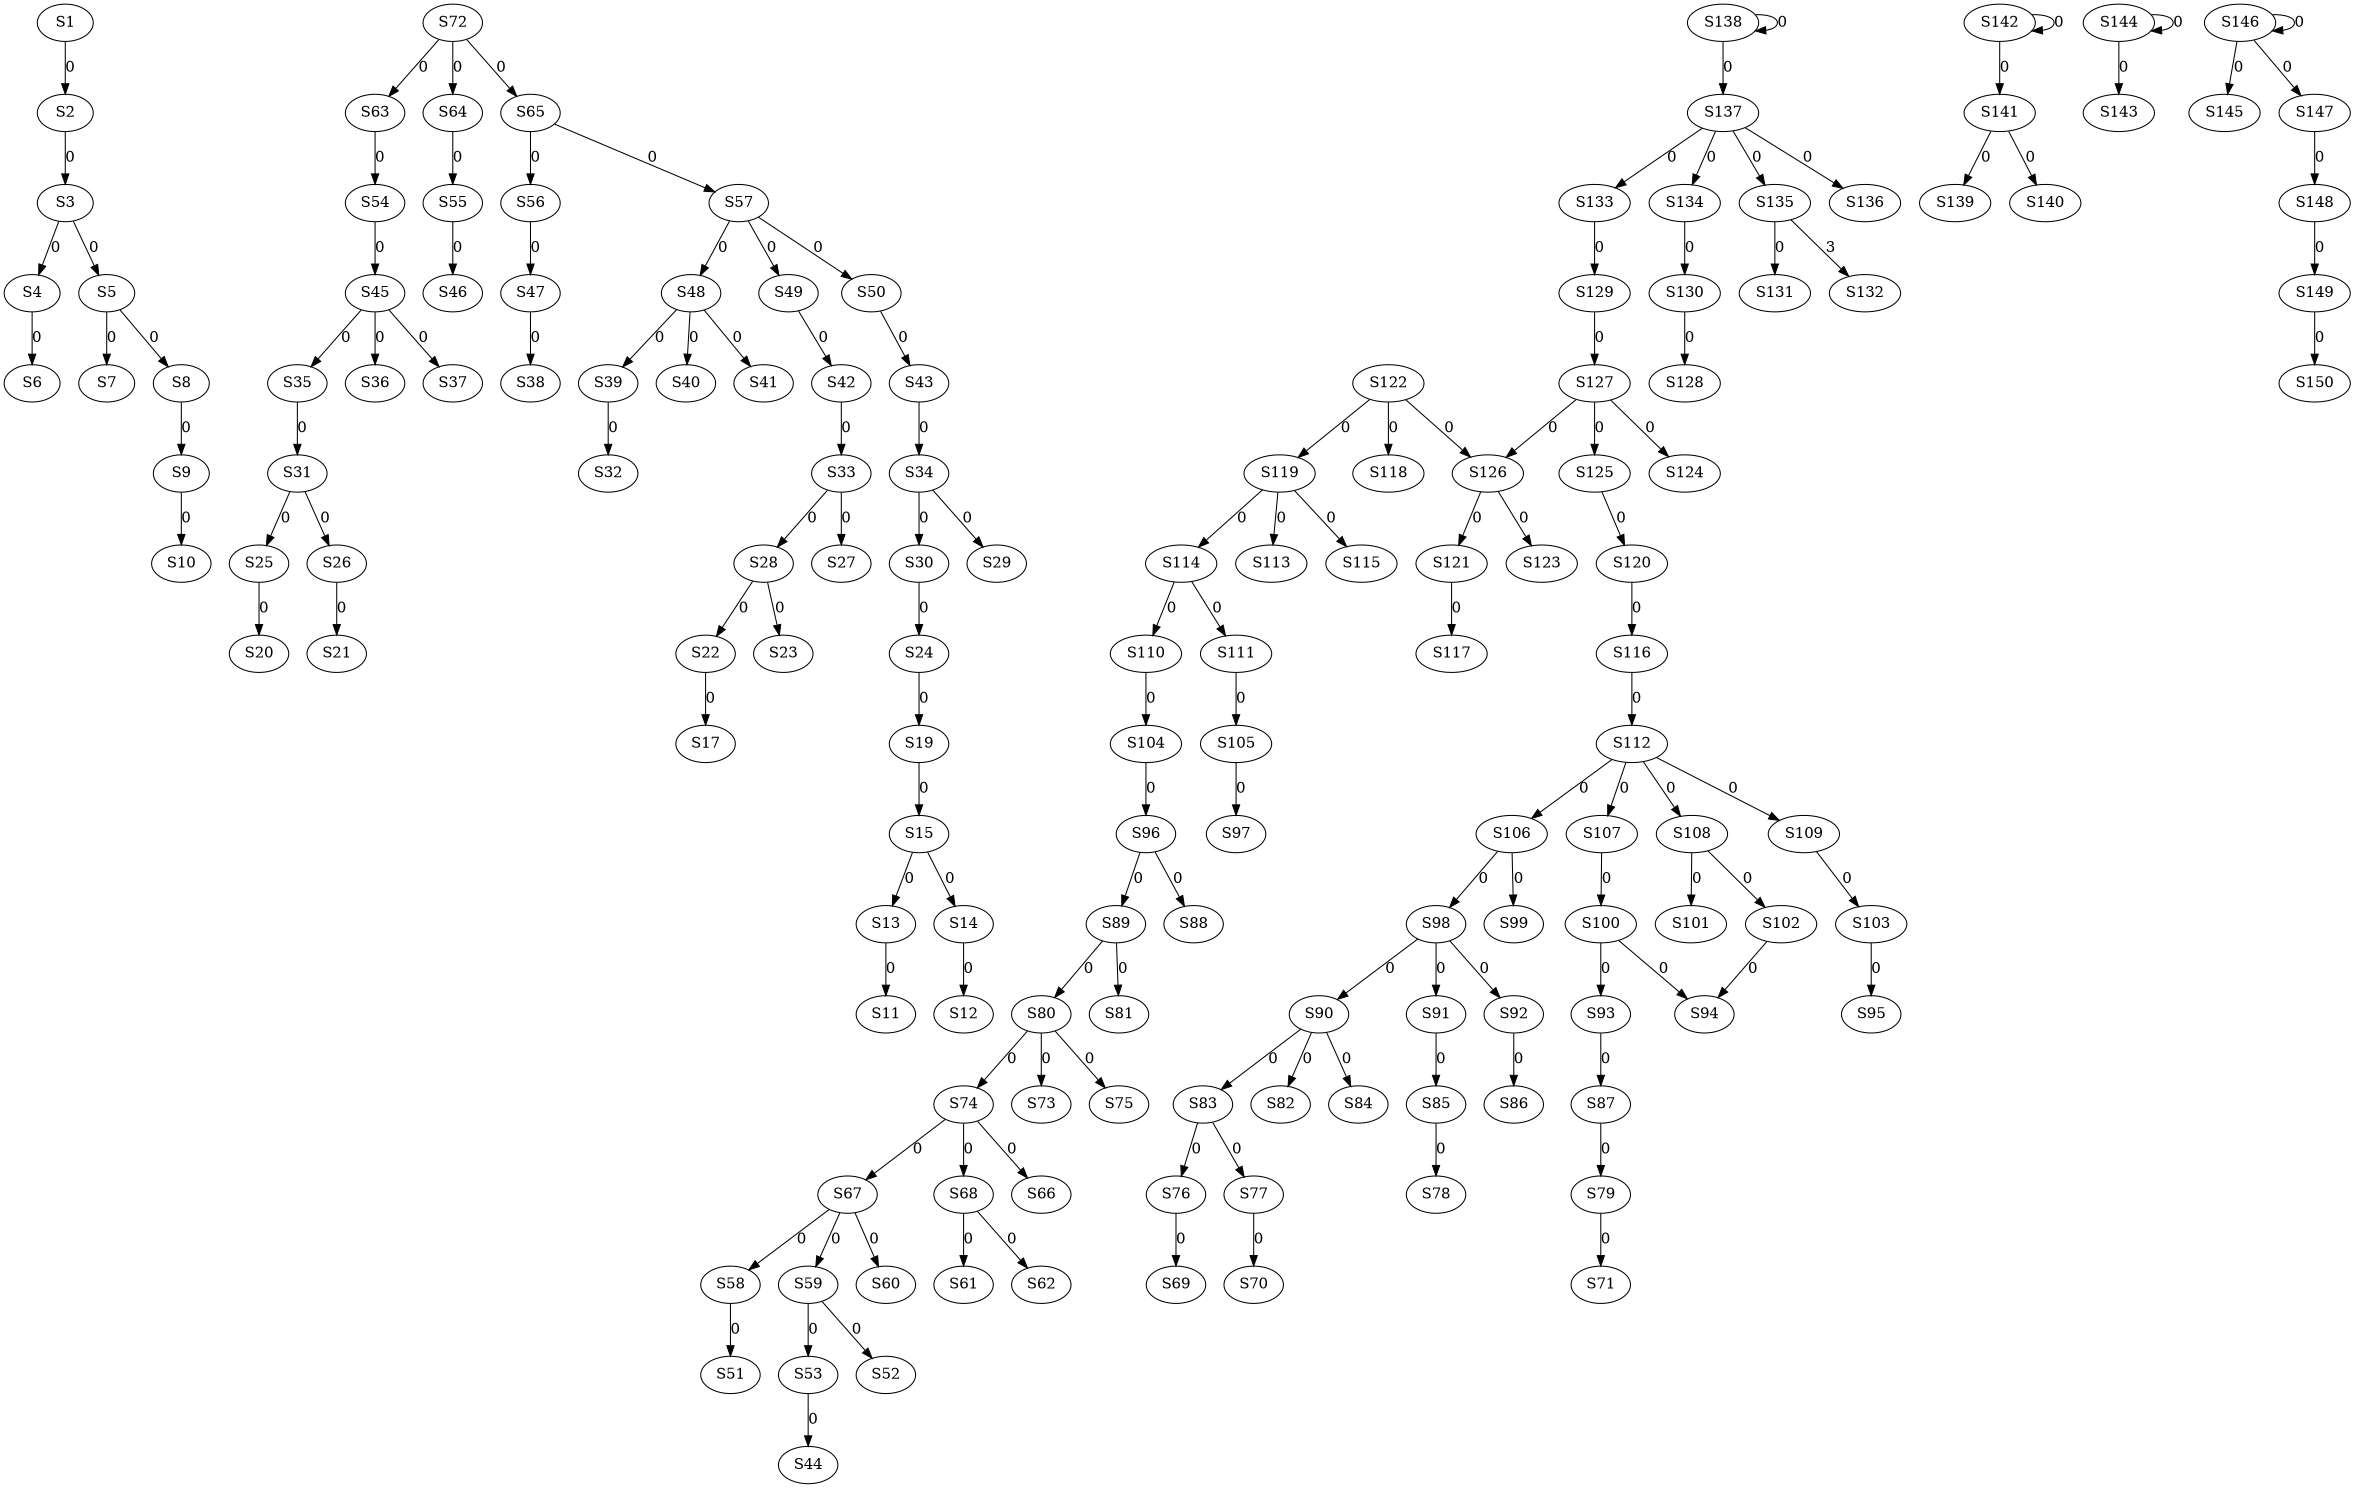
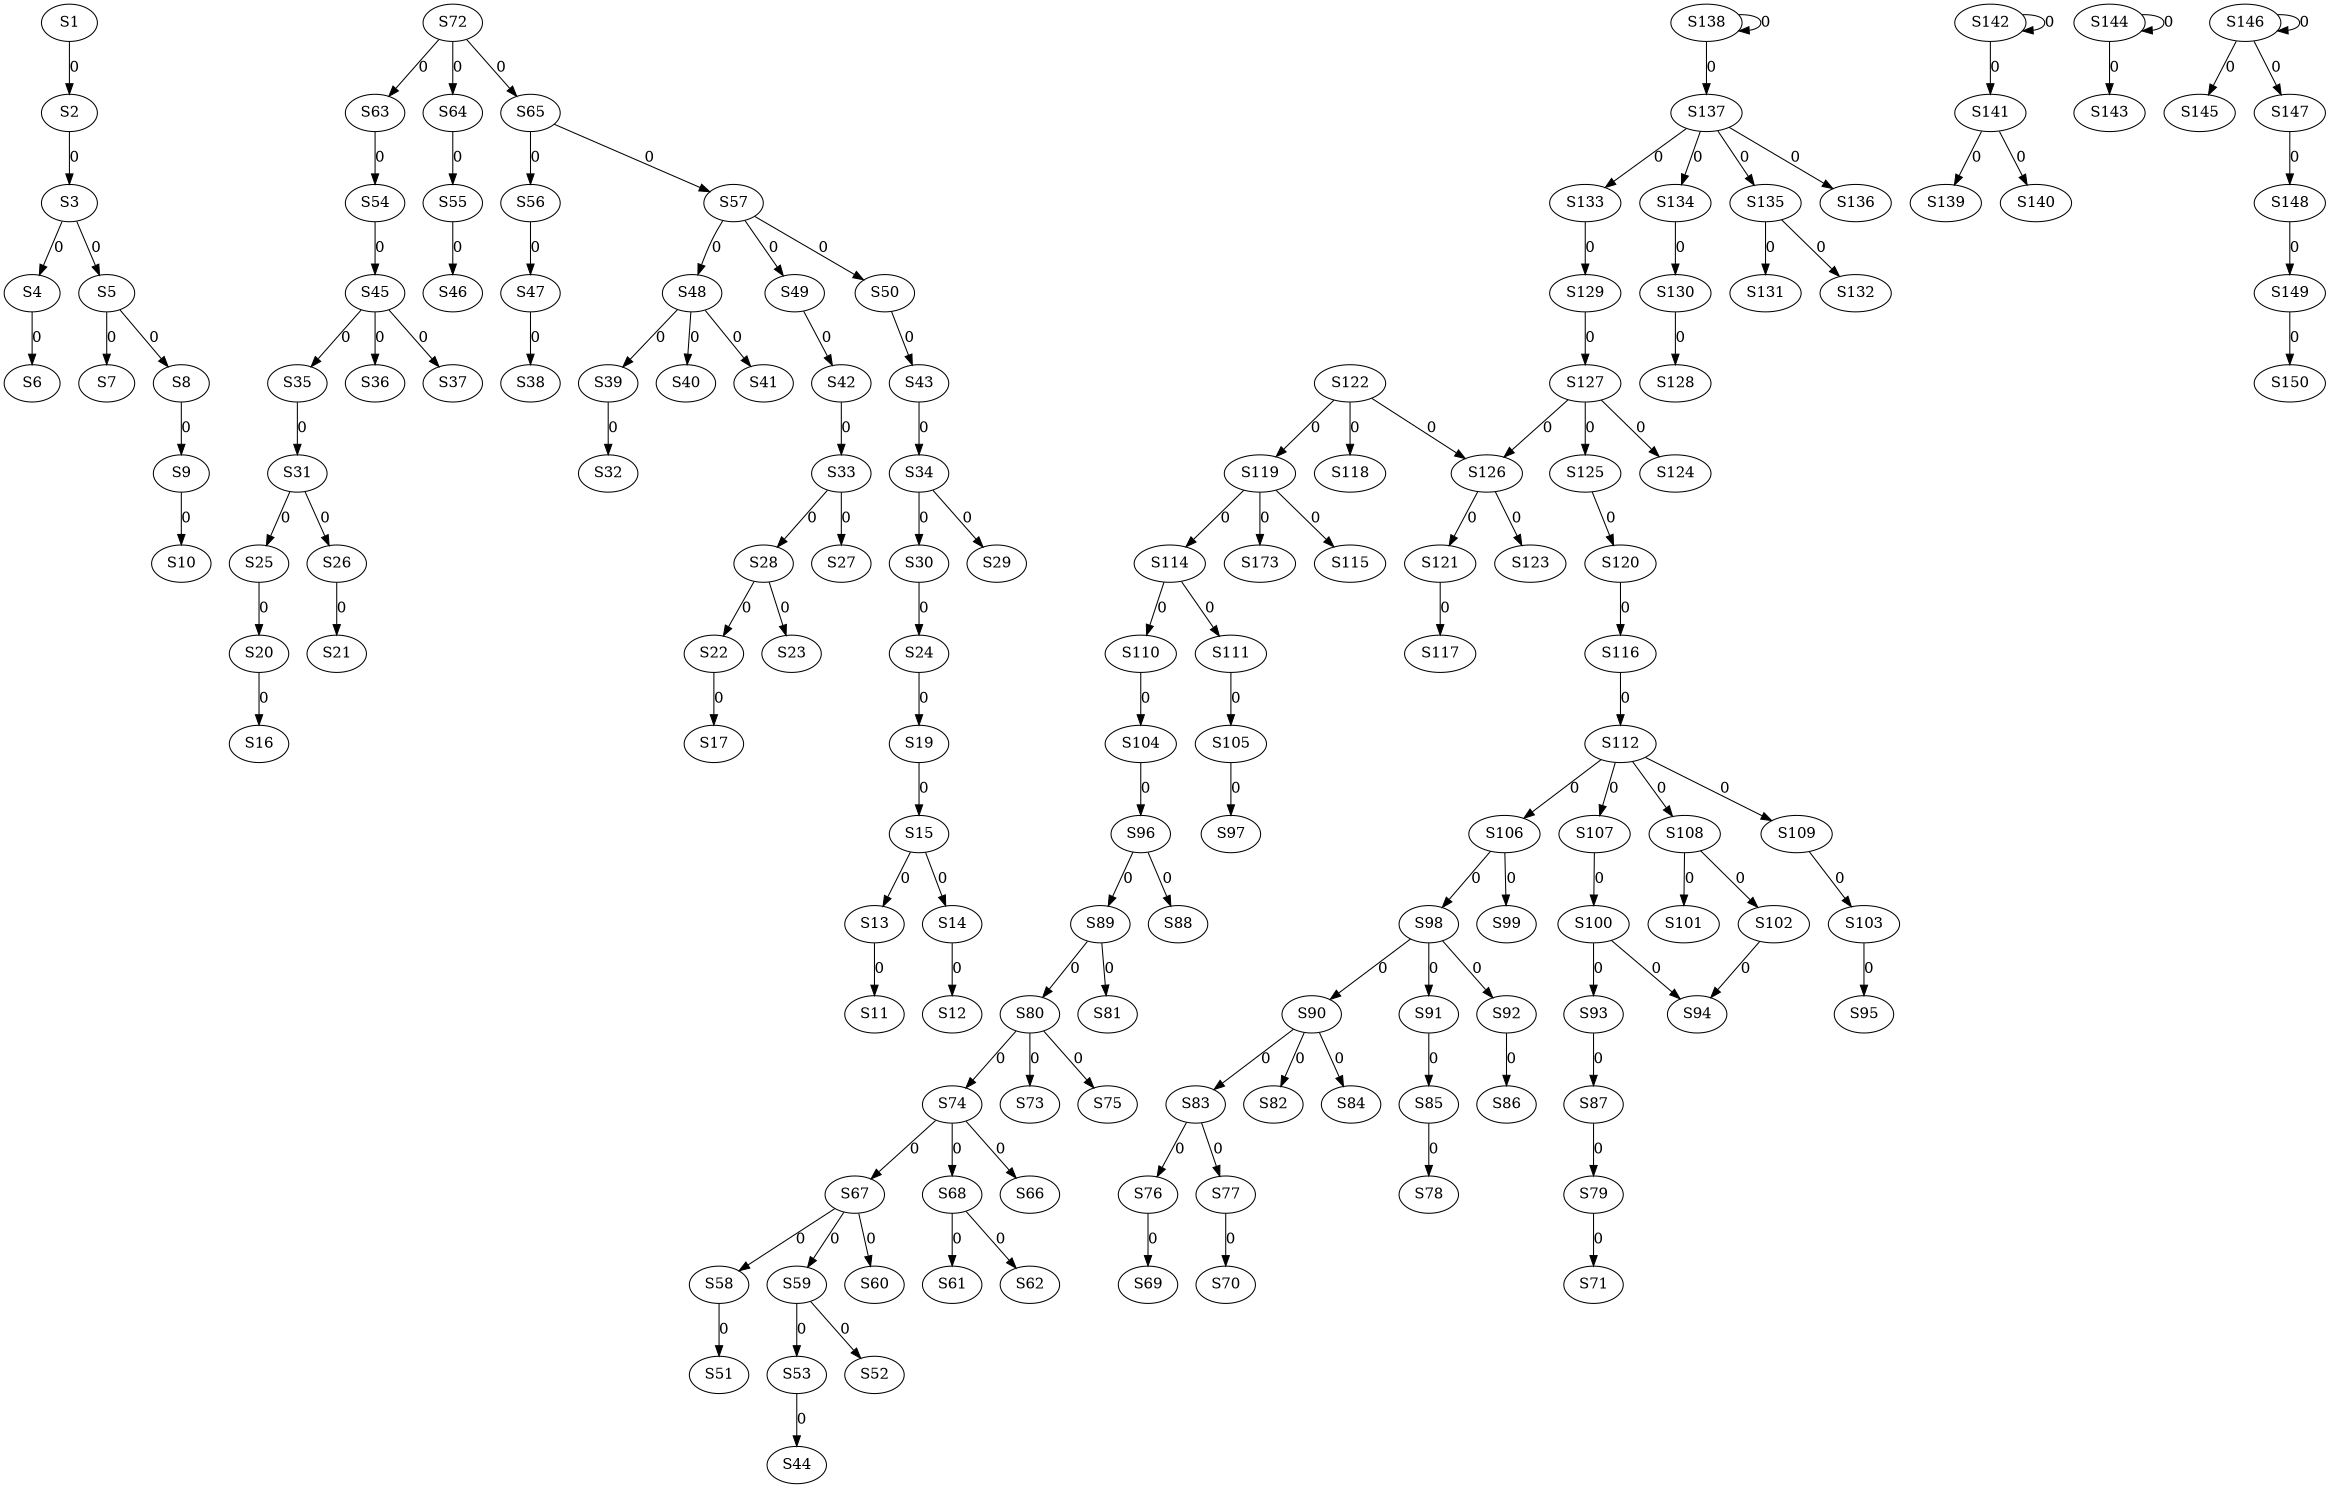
edge "S135" -> "S132": label "3" -> "0"
node "S113": label "S113" -> "S173"
node "S16": added
